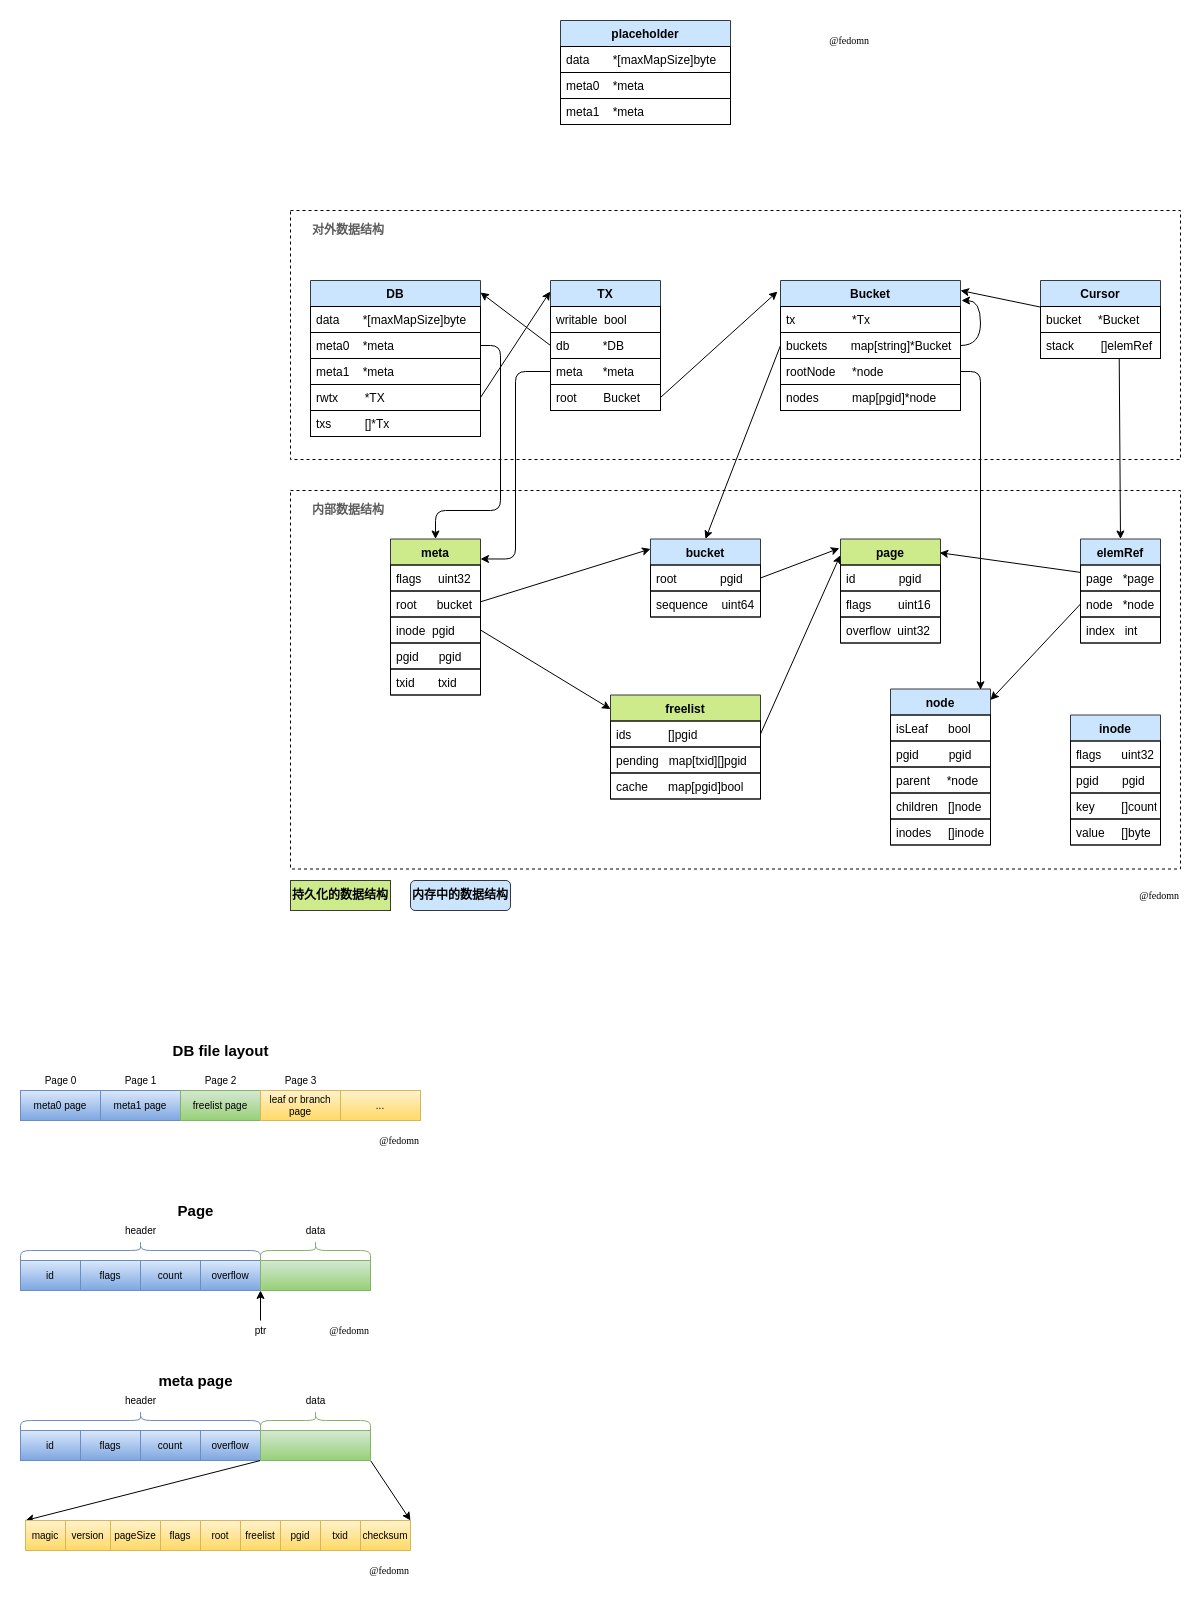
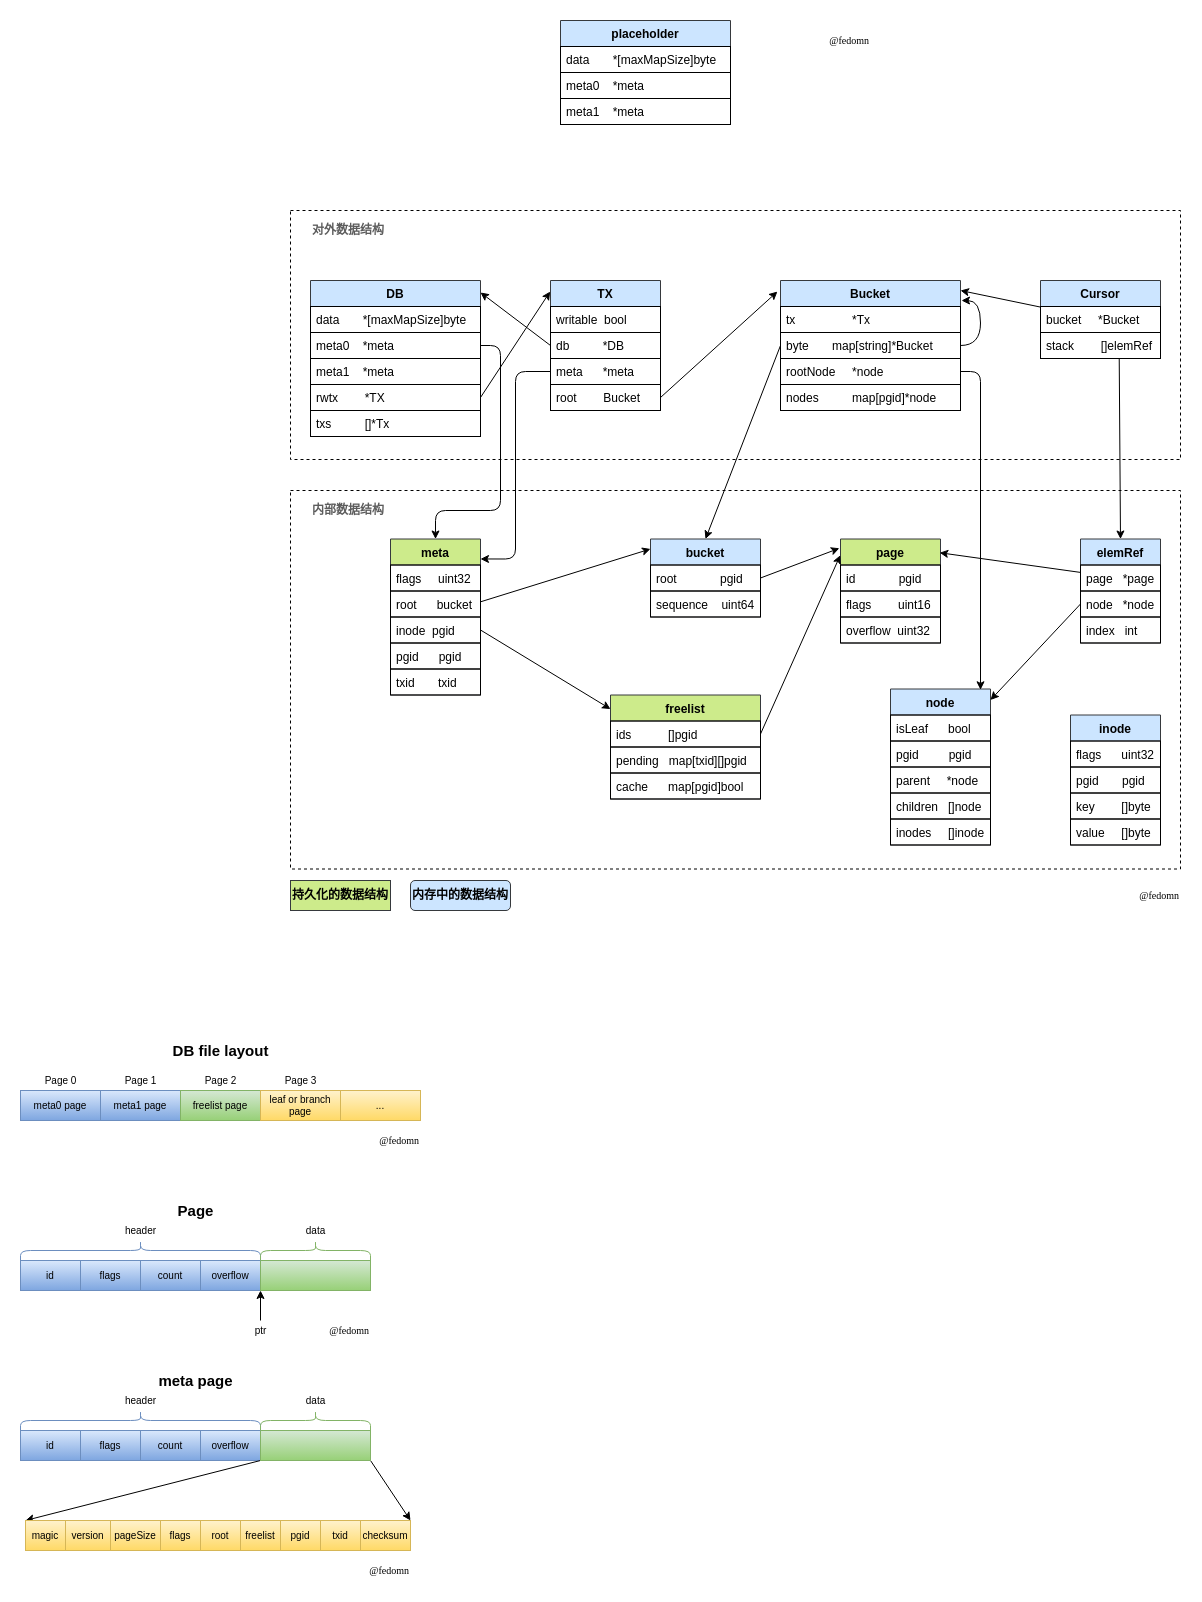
node "buckets map[string]*Bucket": label "buckets map[string]*Bucket" -> "byte map[string]*Bucket"
node "key []count": label "key []count" -> "key []byte"
